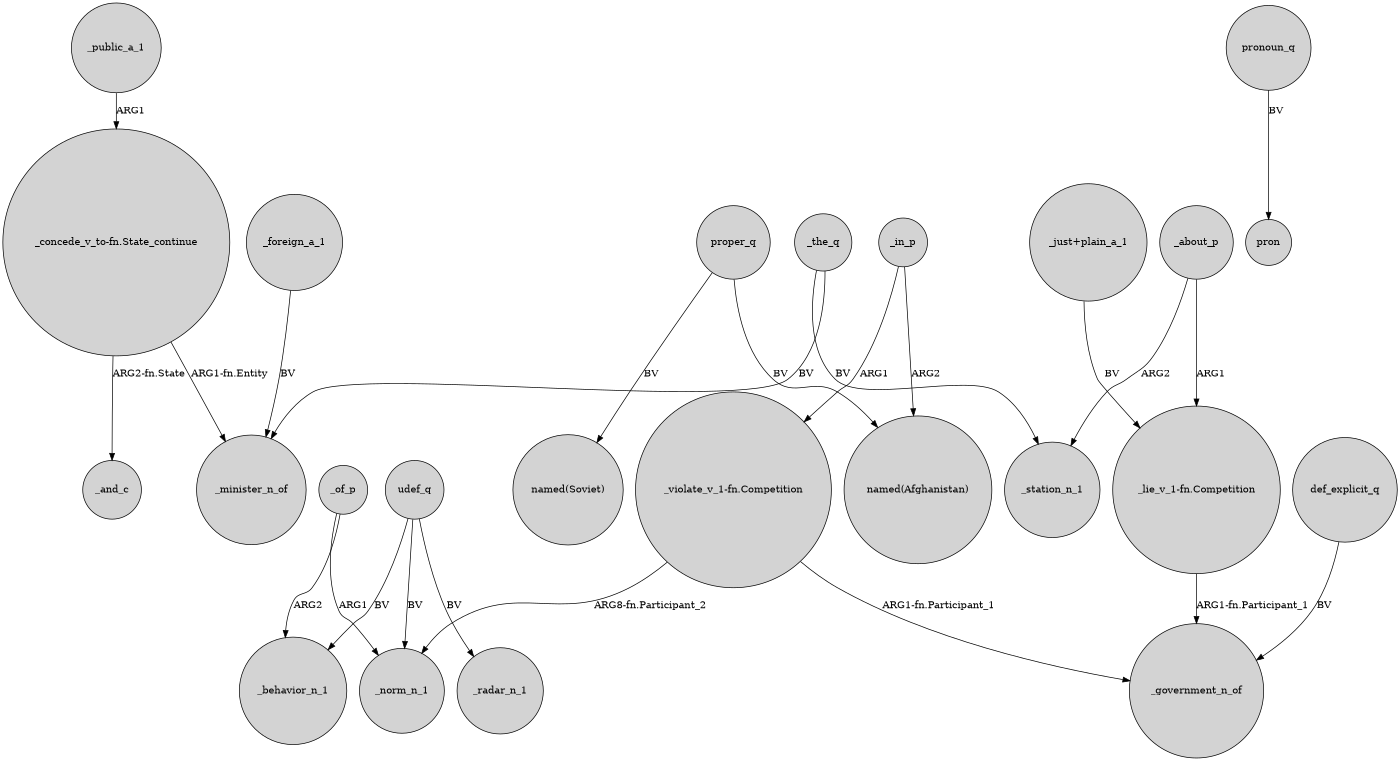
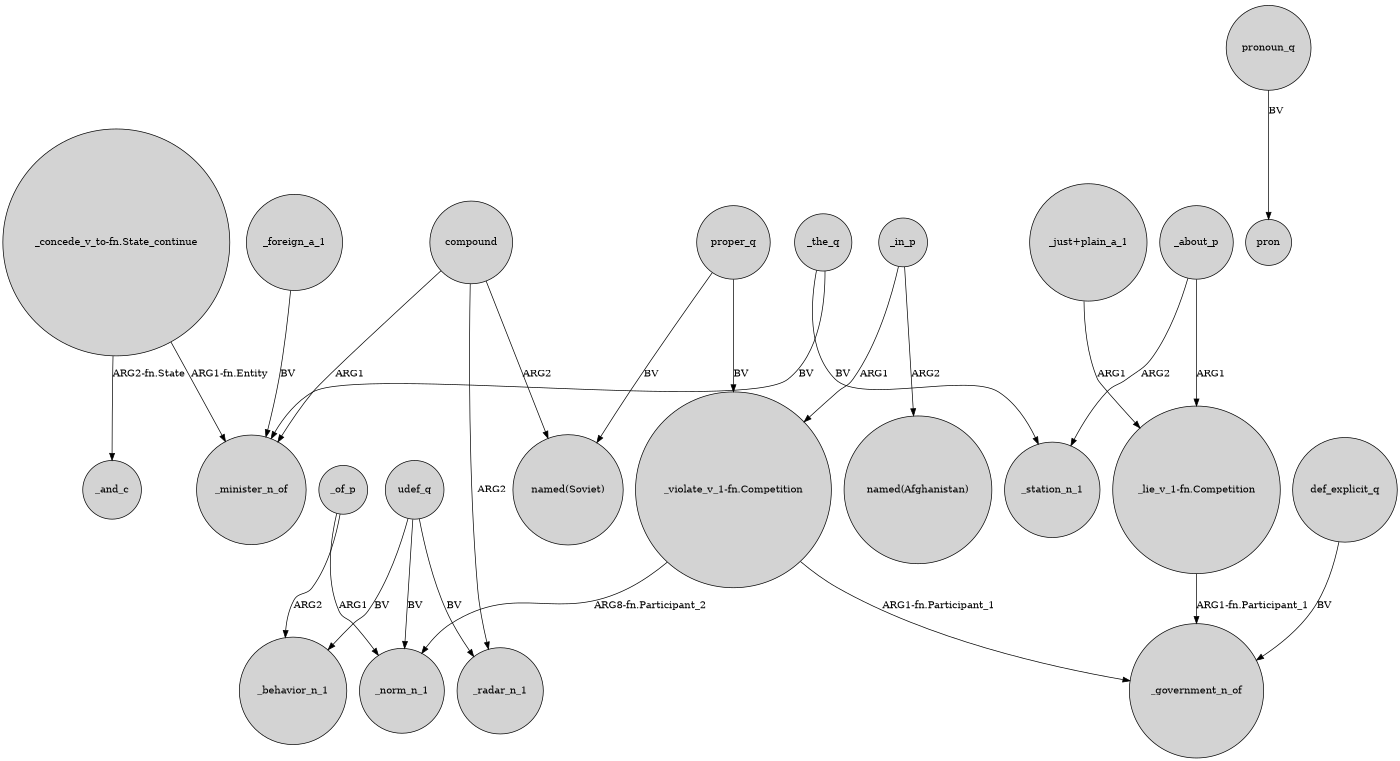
node "_public_a_1": removed
node "compound": added
edge "_just+plain_a_1" -> "_lie_v_1-fn.Competition": label "BV" -> "ARG1"
edge "proper_q" -> "named(Afghanistan)": now "proper_q" -> "_violate_v_1-fn.Competition"
